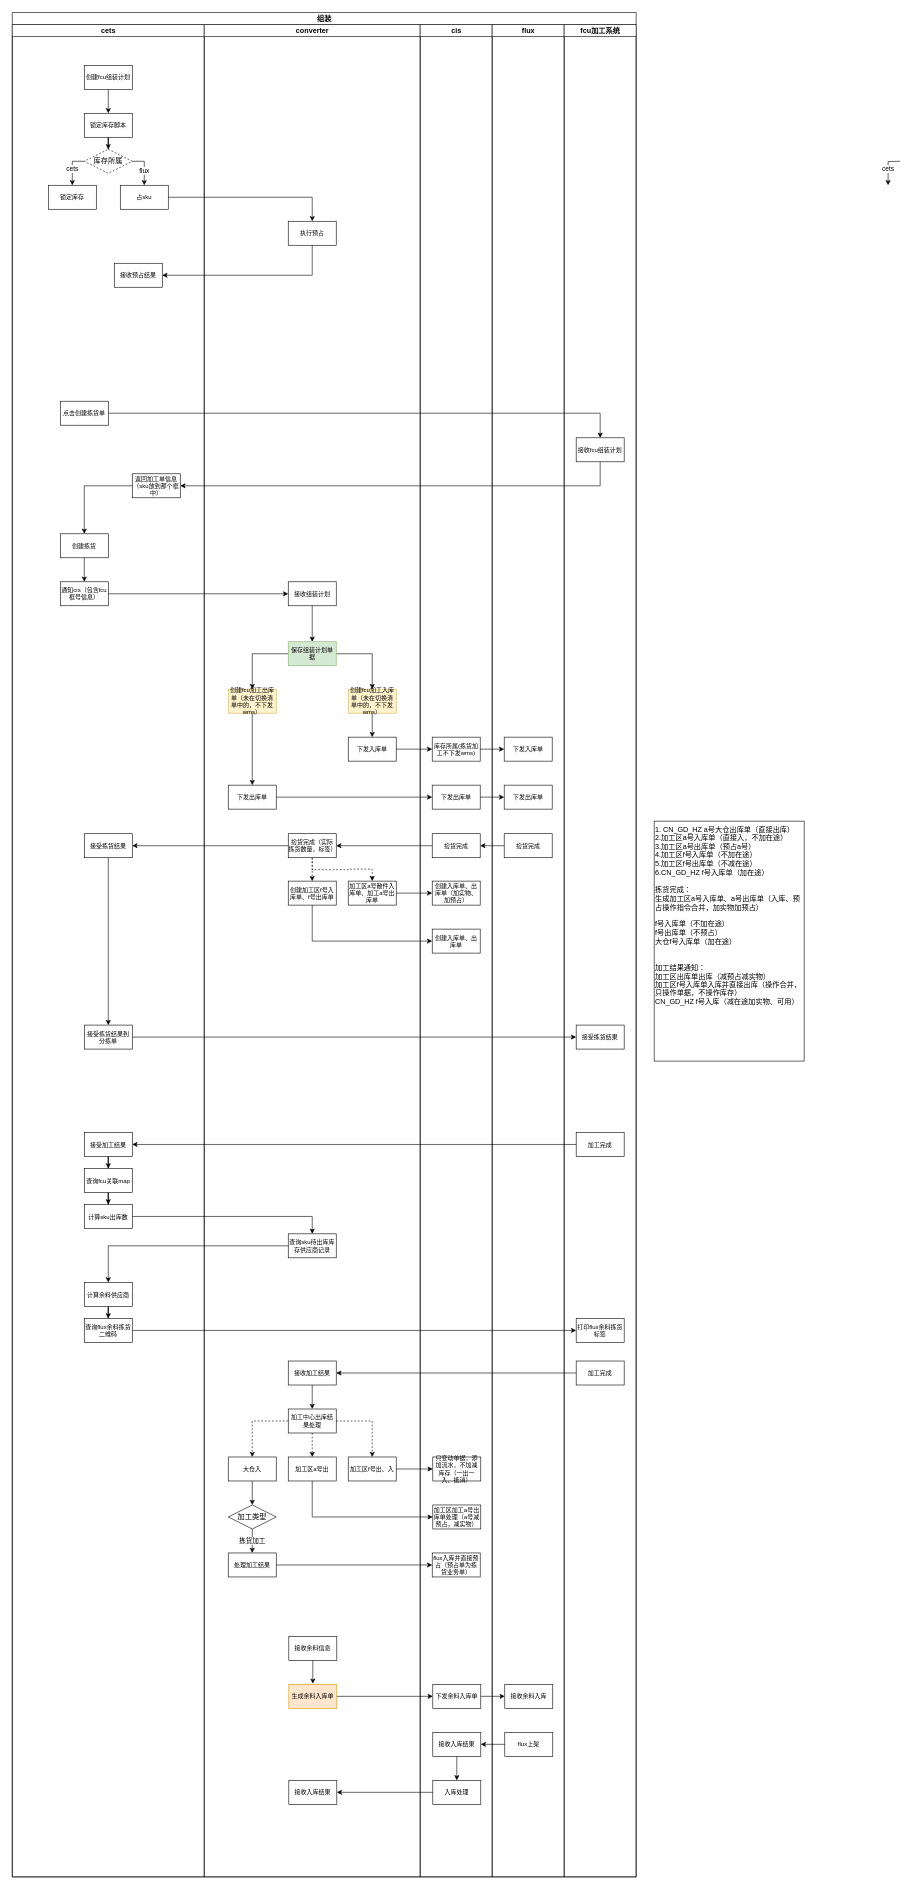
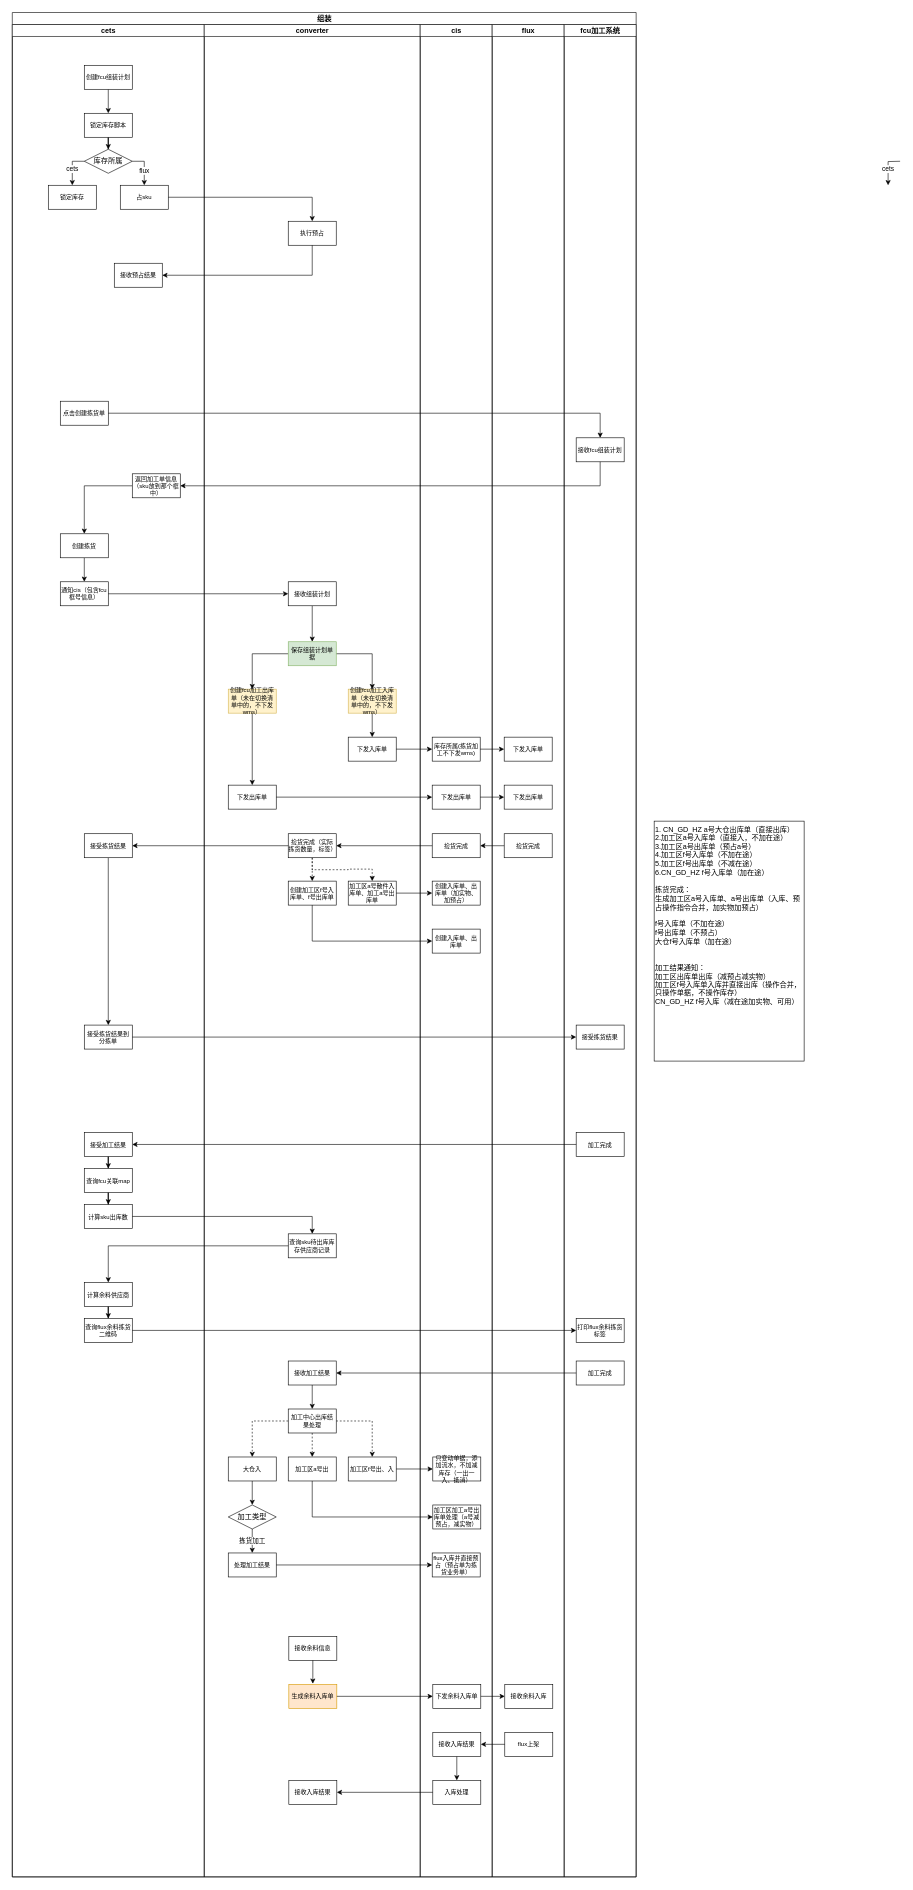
node "库存所属": style dashed -> solid
